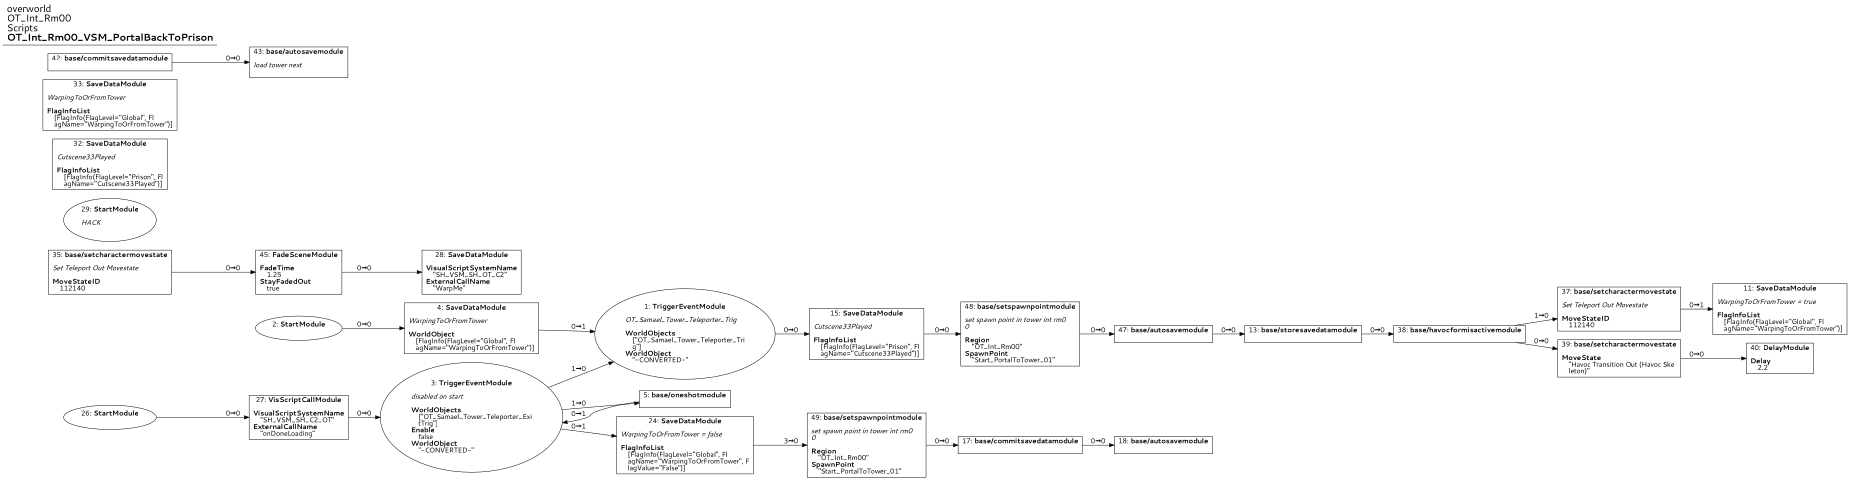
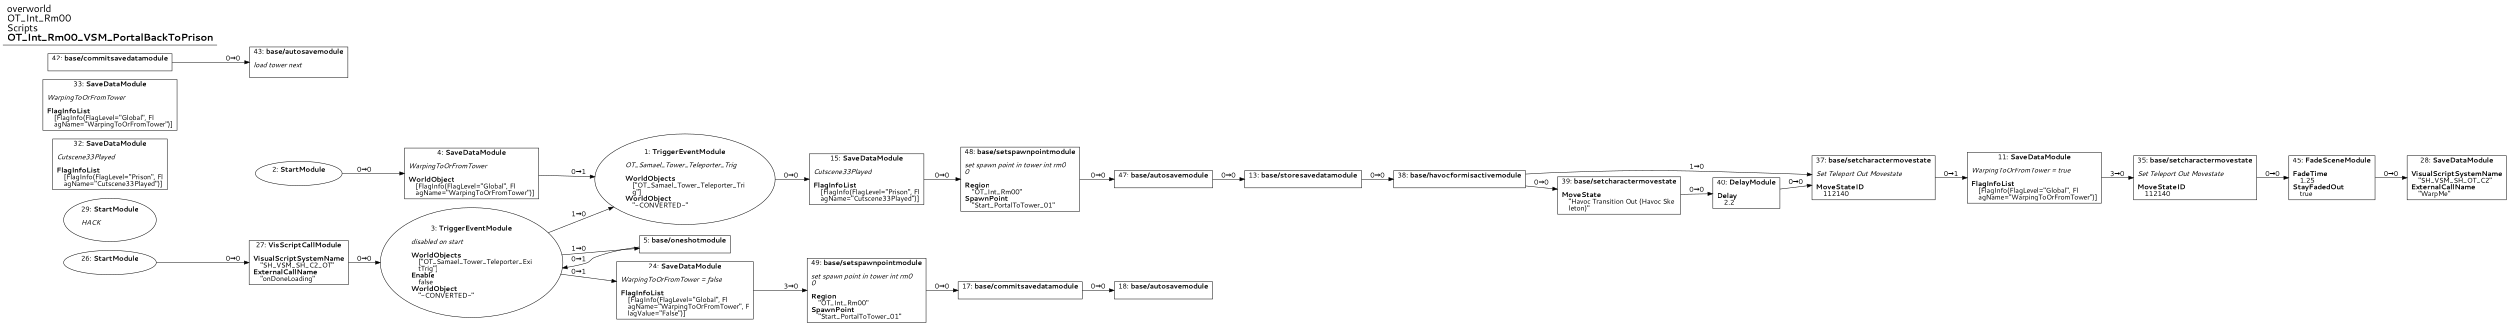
edge "11:" -> "35:": added, label "3→0"
edge "40:" -> "37:": added, label "0→0"
